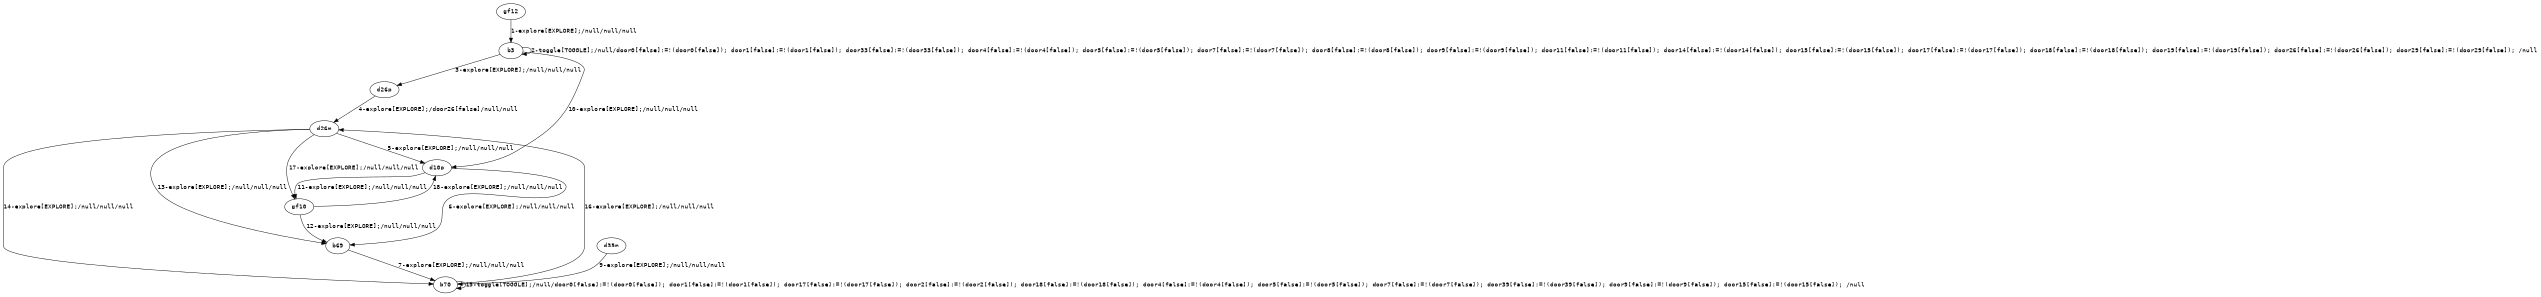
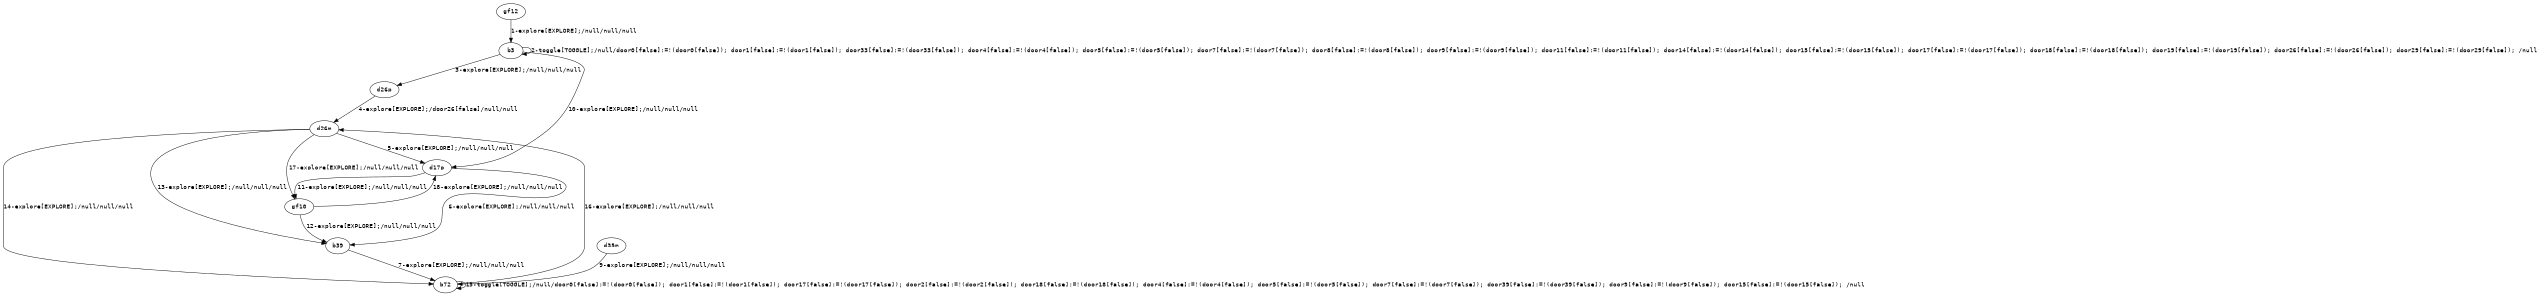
node "d10p": label "d10p" -> "d17p"
node "b69": label "b69" -> "b39"
node "b70": label "b70" -> "b72"
